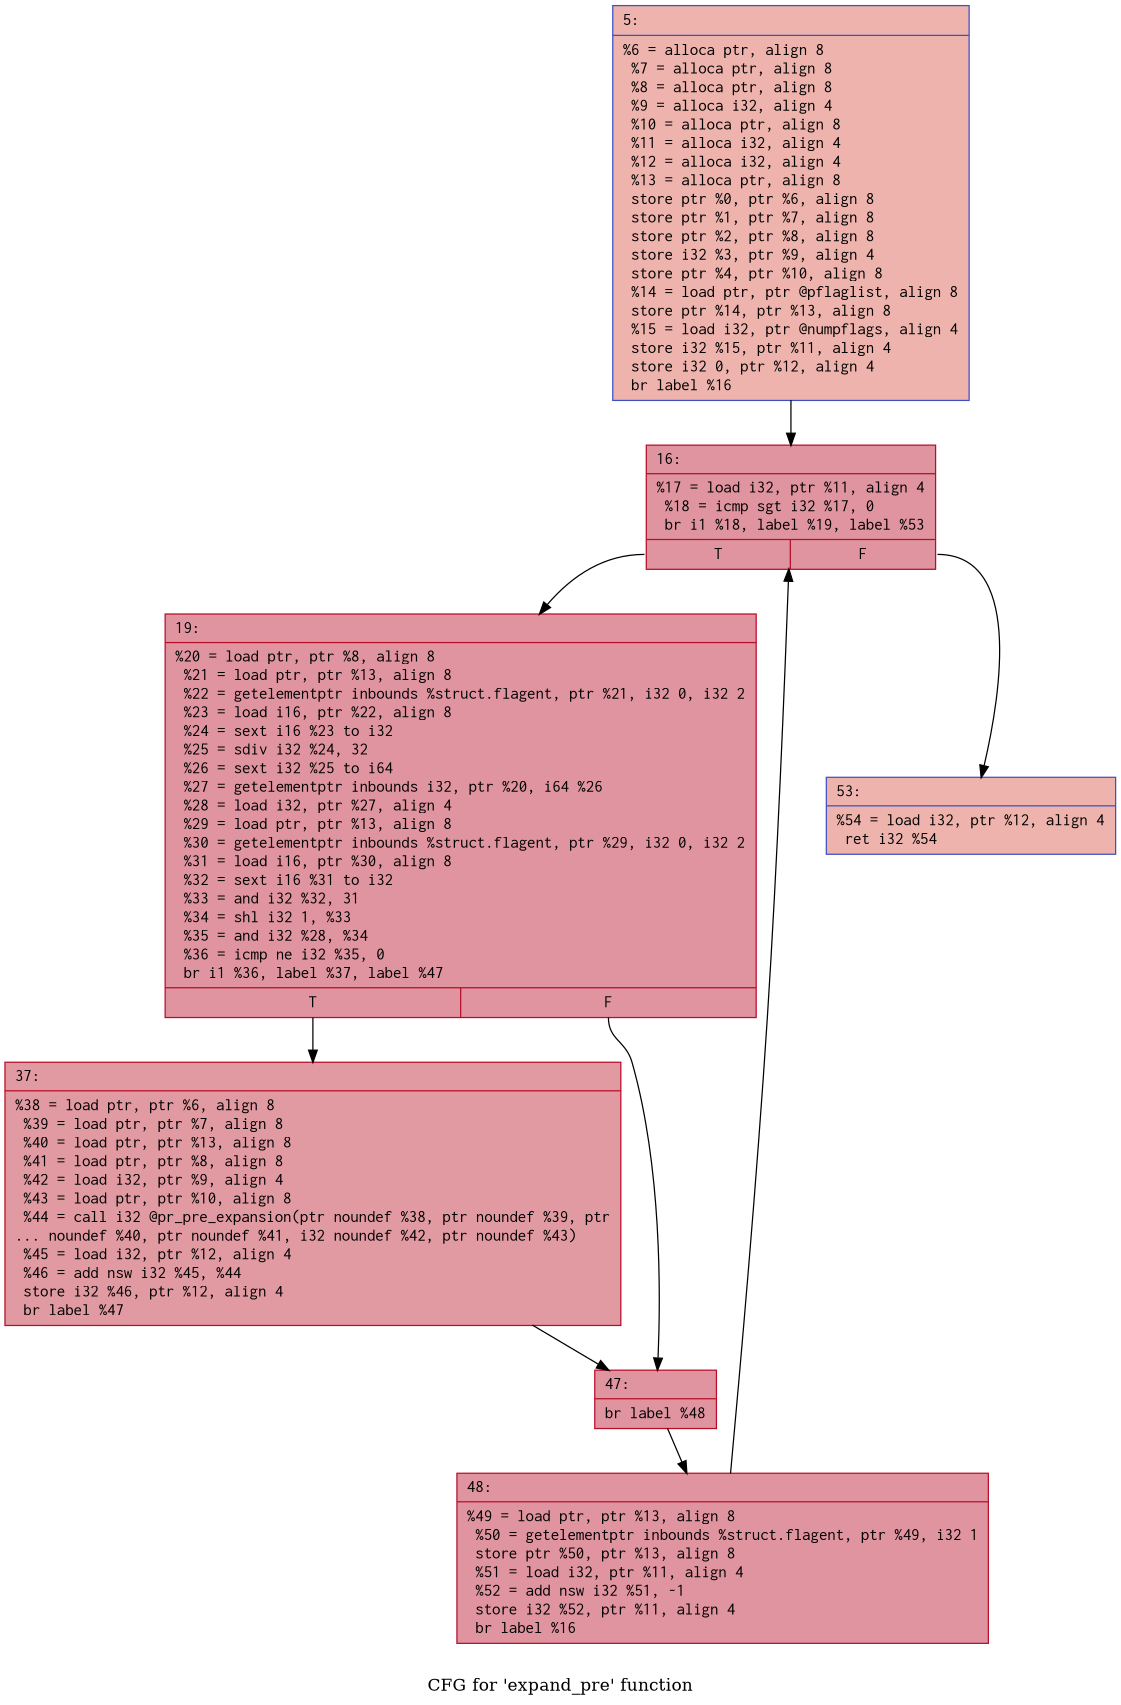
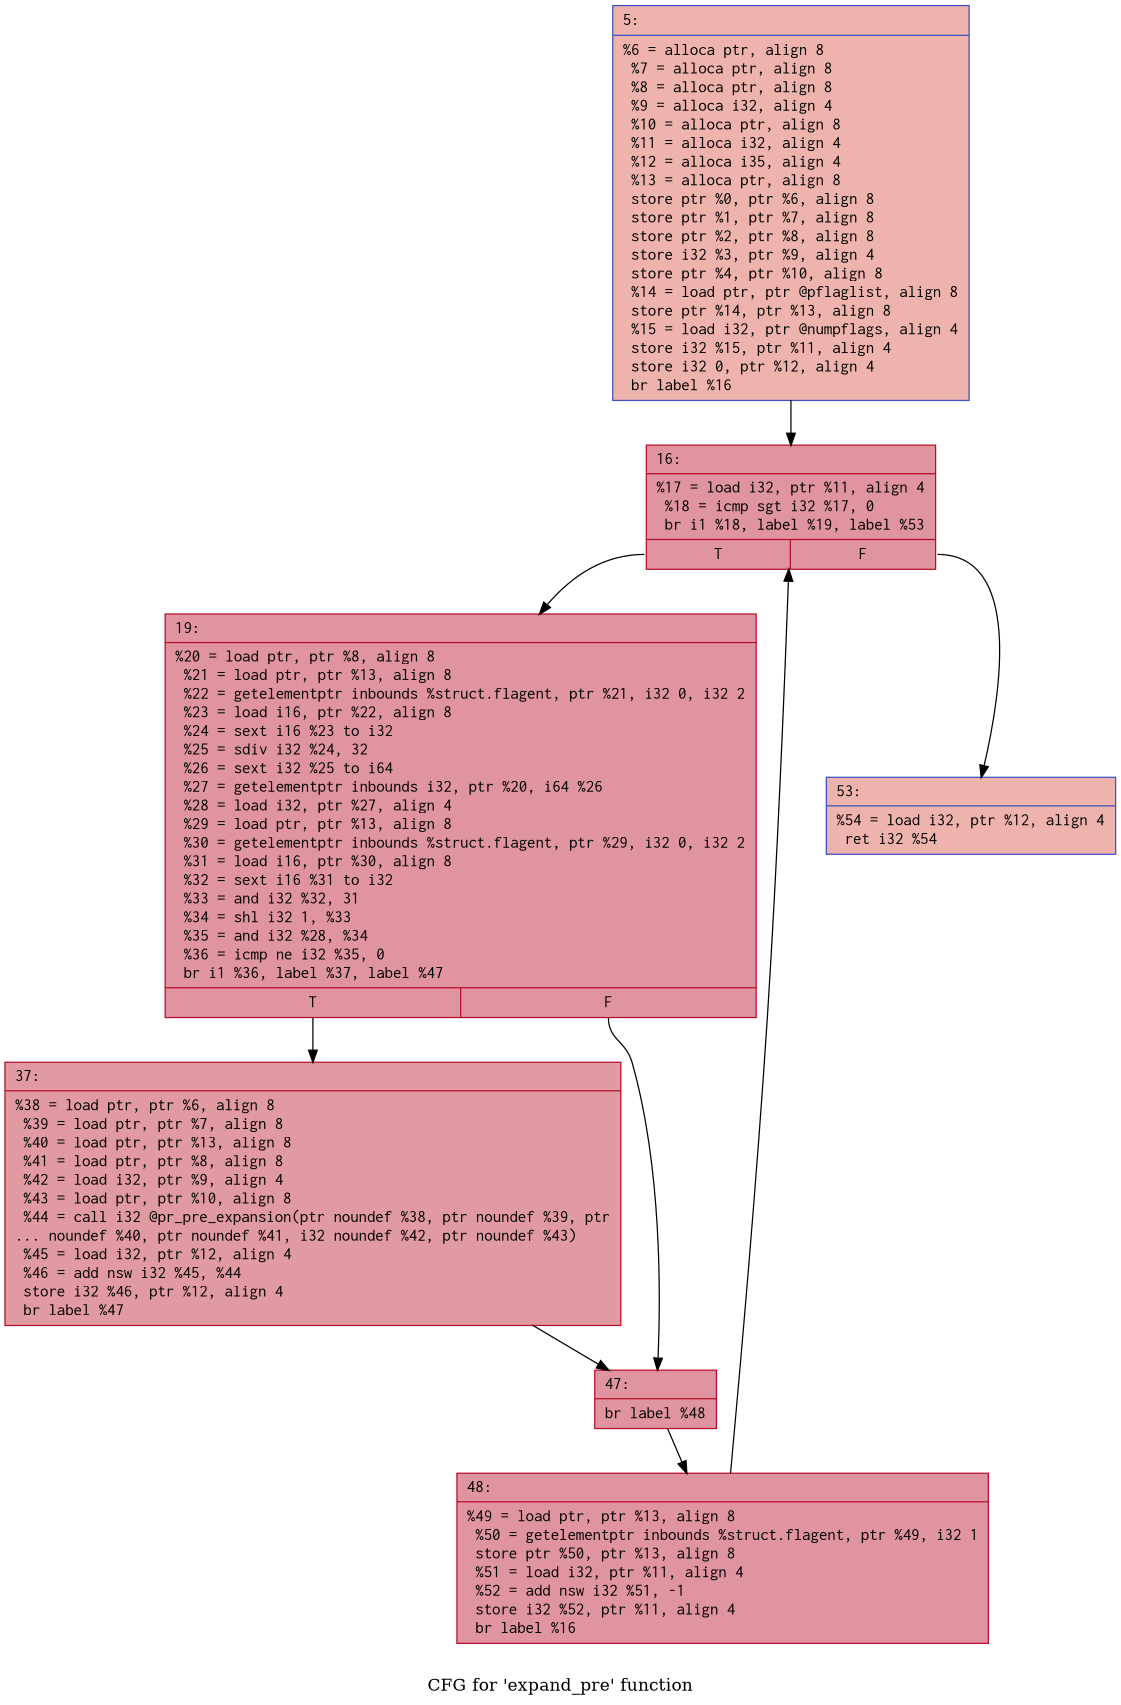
node "5:": text "%12 = alloca i32, align 4" -> "%12 = alloca i35, align 4"
